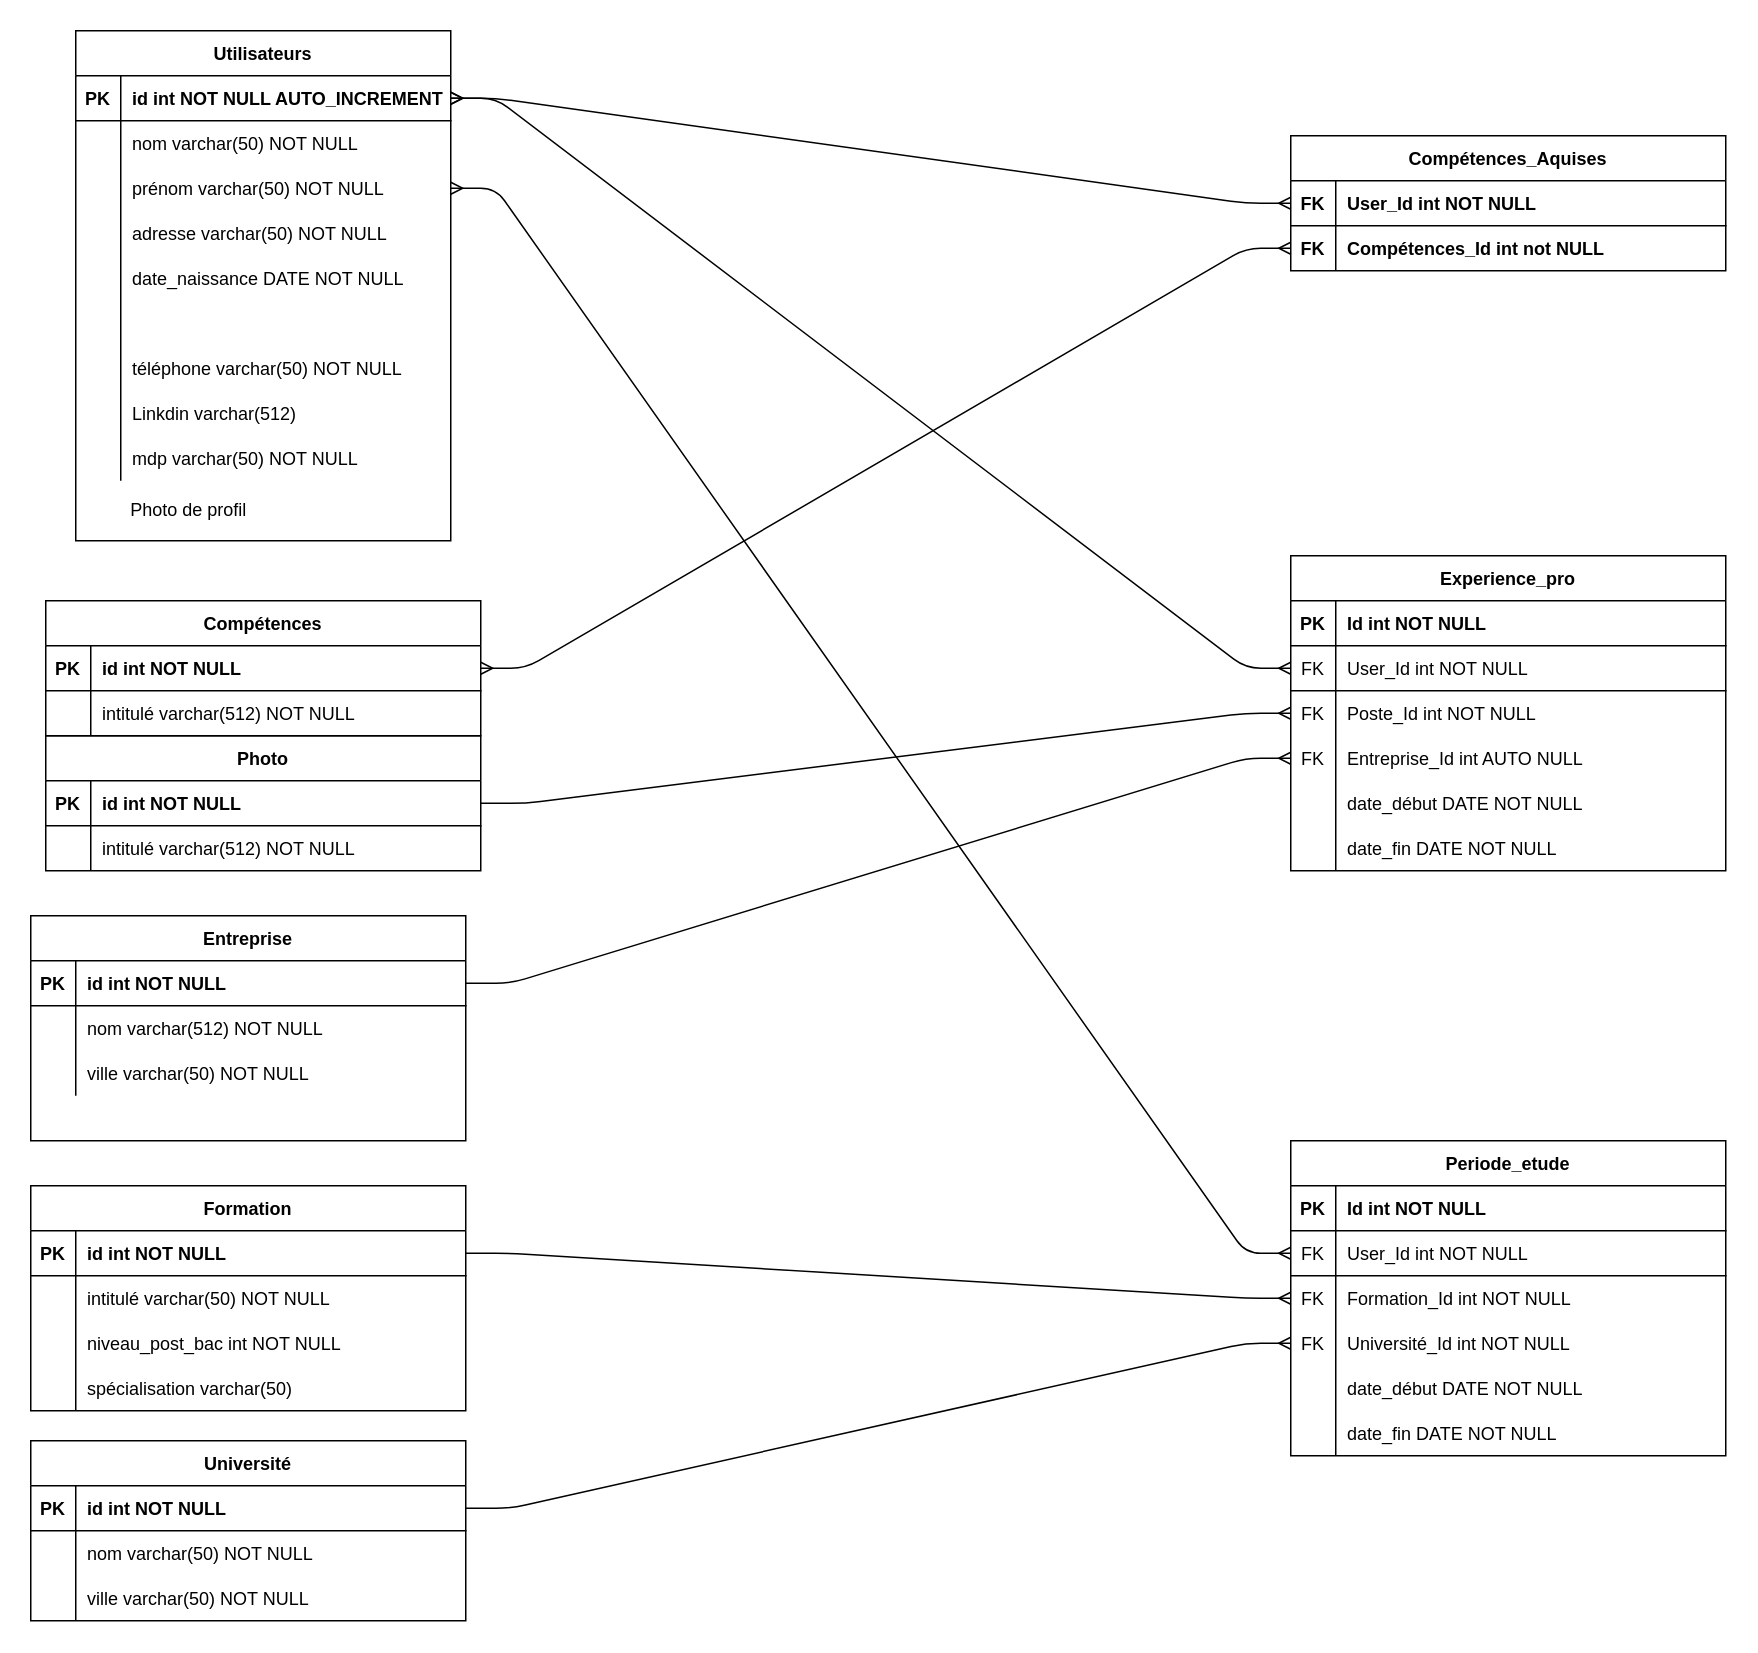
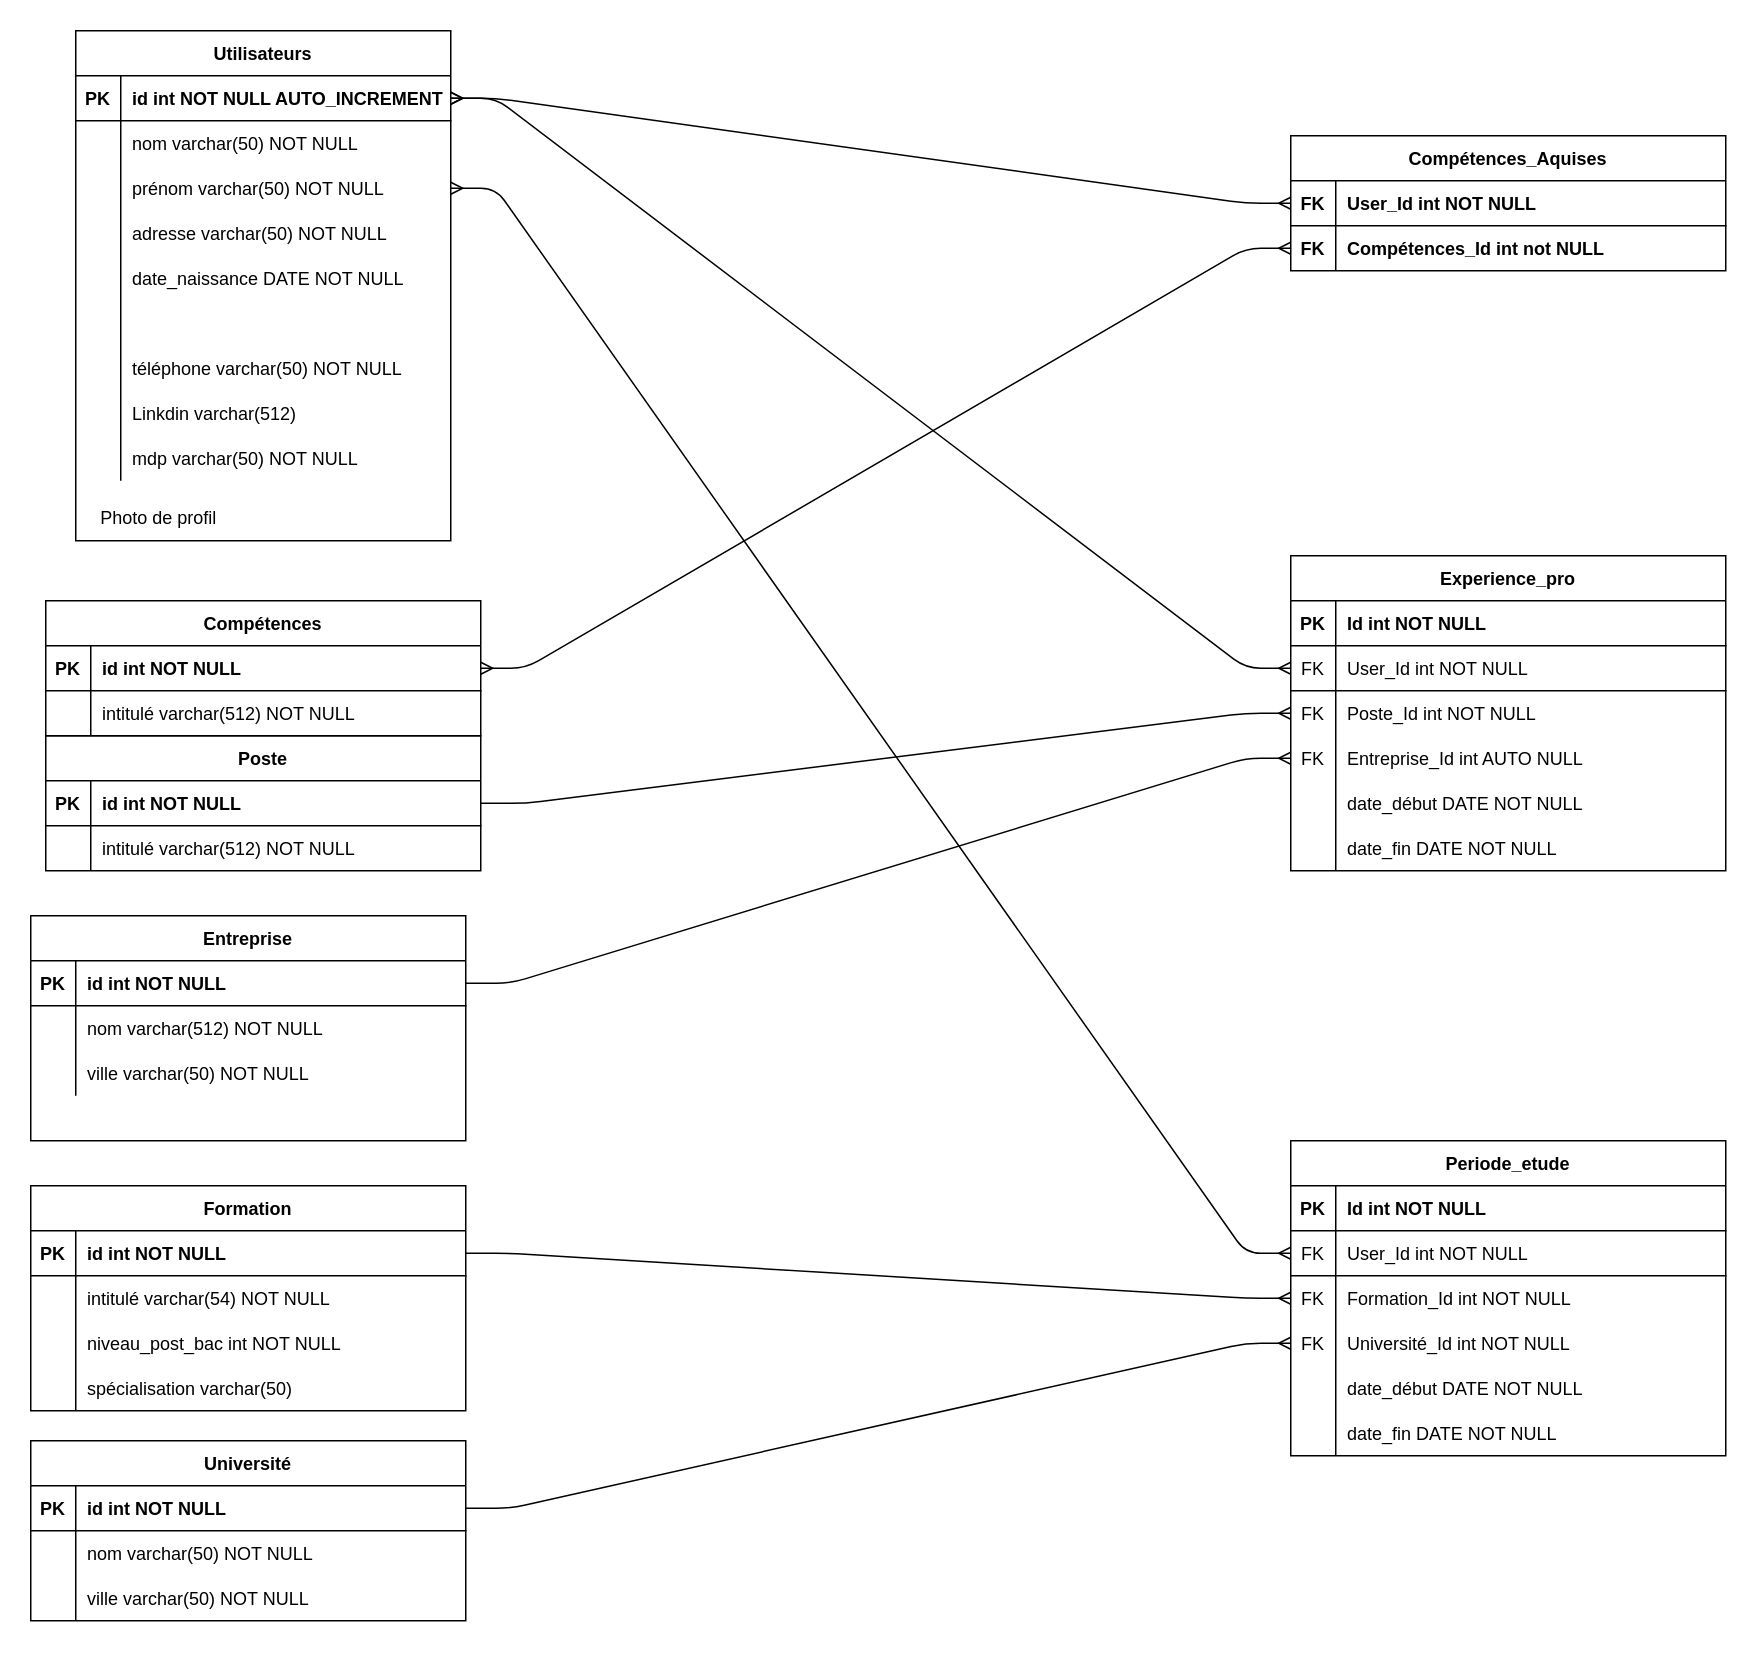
node "Photo de profil": moved (188, 511) -> (158, 518)
node "Photo": label "Photo" -> "Poste"
node "intitulé varchar(50) NOT NULL": label "intitulé varchar(50) NOT NULL" -> "intitulé varchar(54) NOT NULL"
